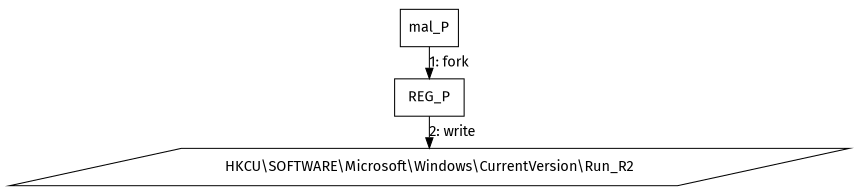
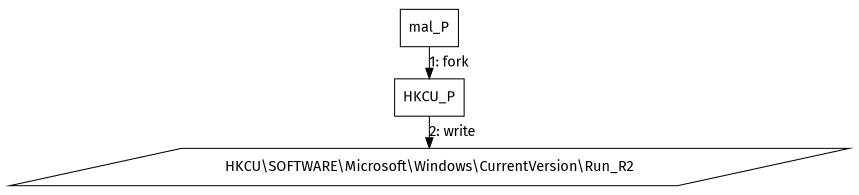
node "REG_P": label "REG_P" -> "HKCU_P"
